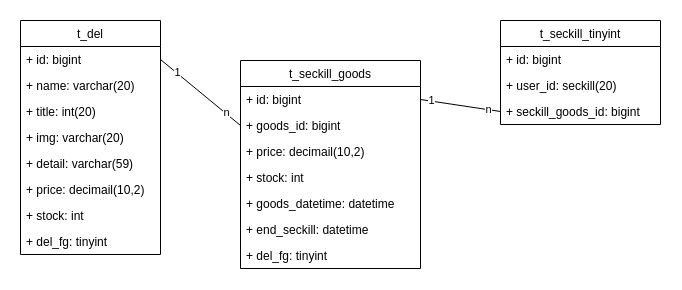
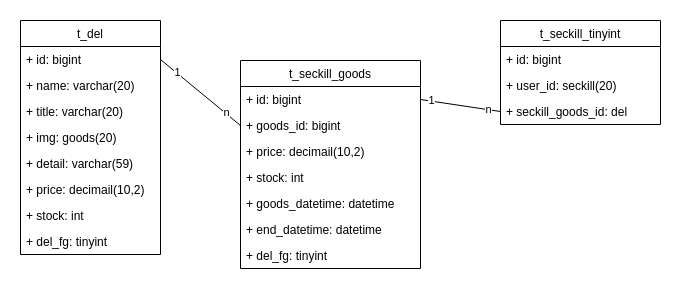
node "+ title: int(20)": label "+ title: int(20)" -> "+ title: varchar(20)"
node "+ seckill_goods_id: bigint": label "+ seckill_goods_id: bigint" -> "+ seckill_goods_id: del"
node "+ img: varchar(20)": label "+ img: varchar(20)" -> "+ img: goods(20)"
node "+ end_seckill: datetime": label "+ end_seckill: datetime" -> "+ end_datetime: datetime"
